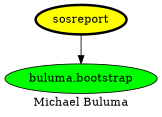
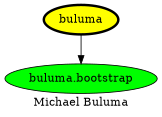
node "sosreport": label "sosreport" -> "buluma"
